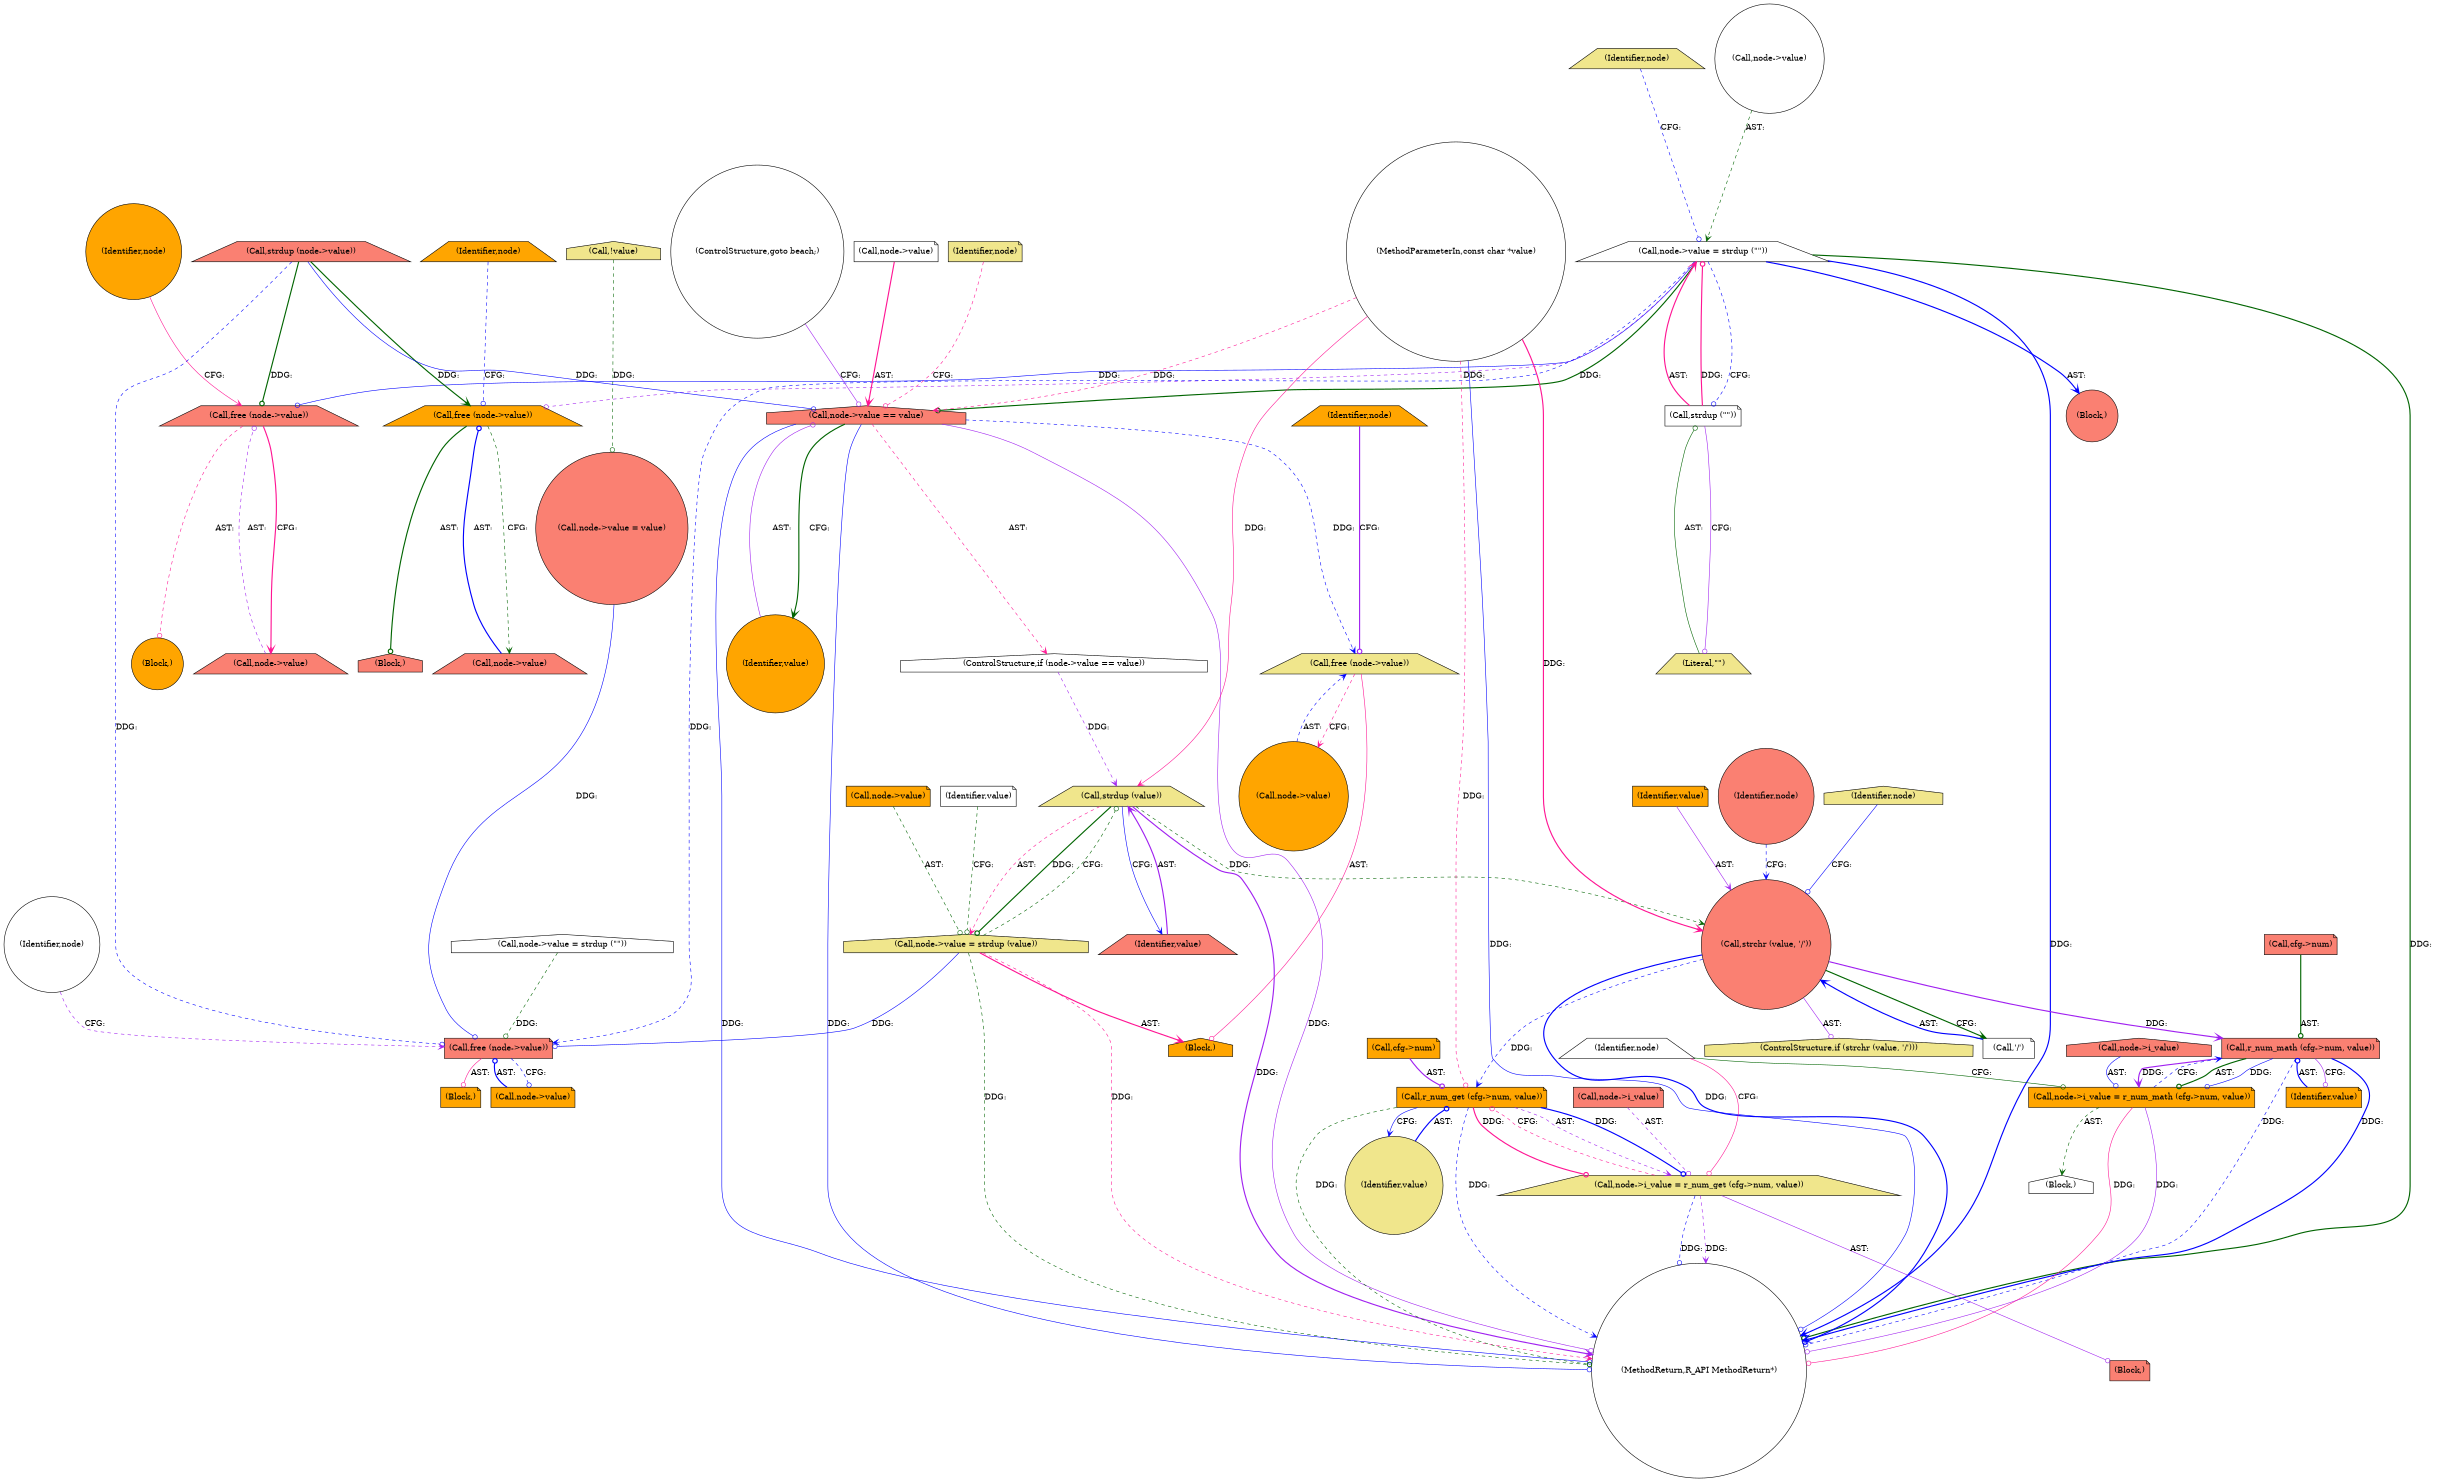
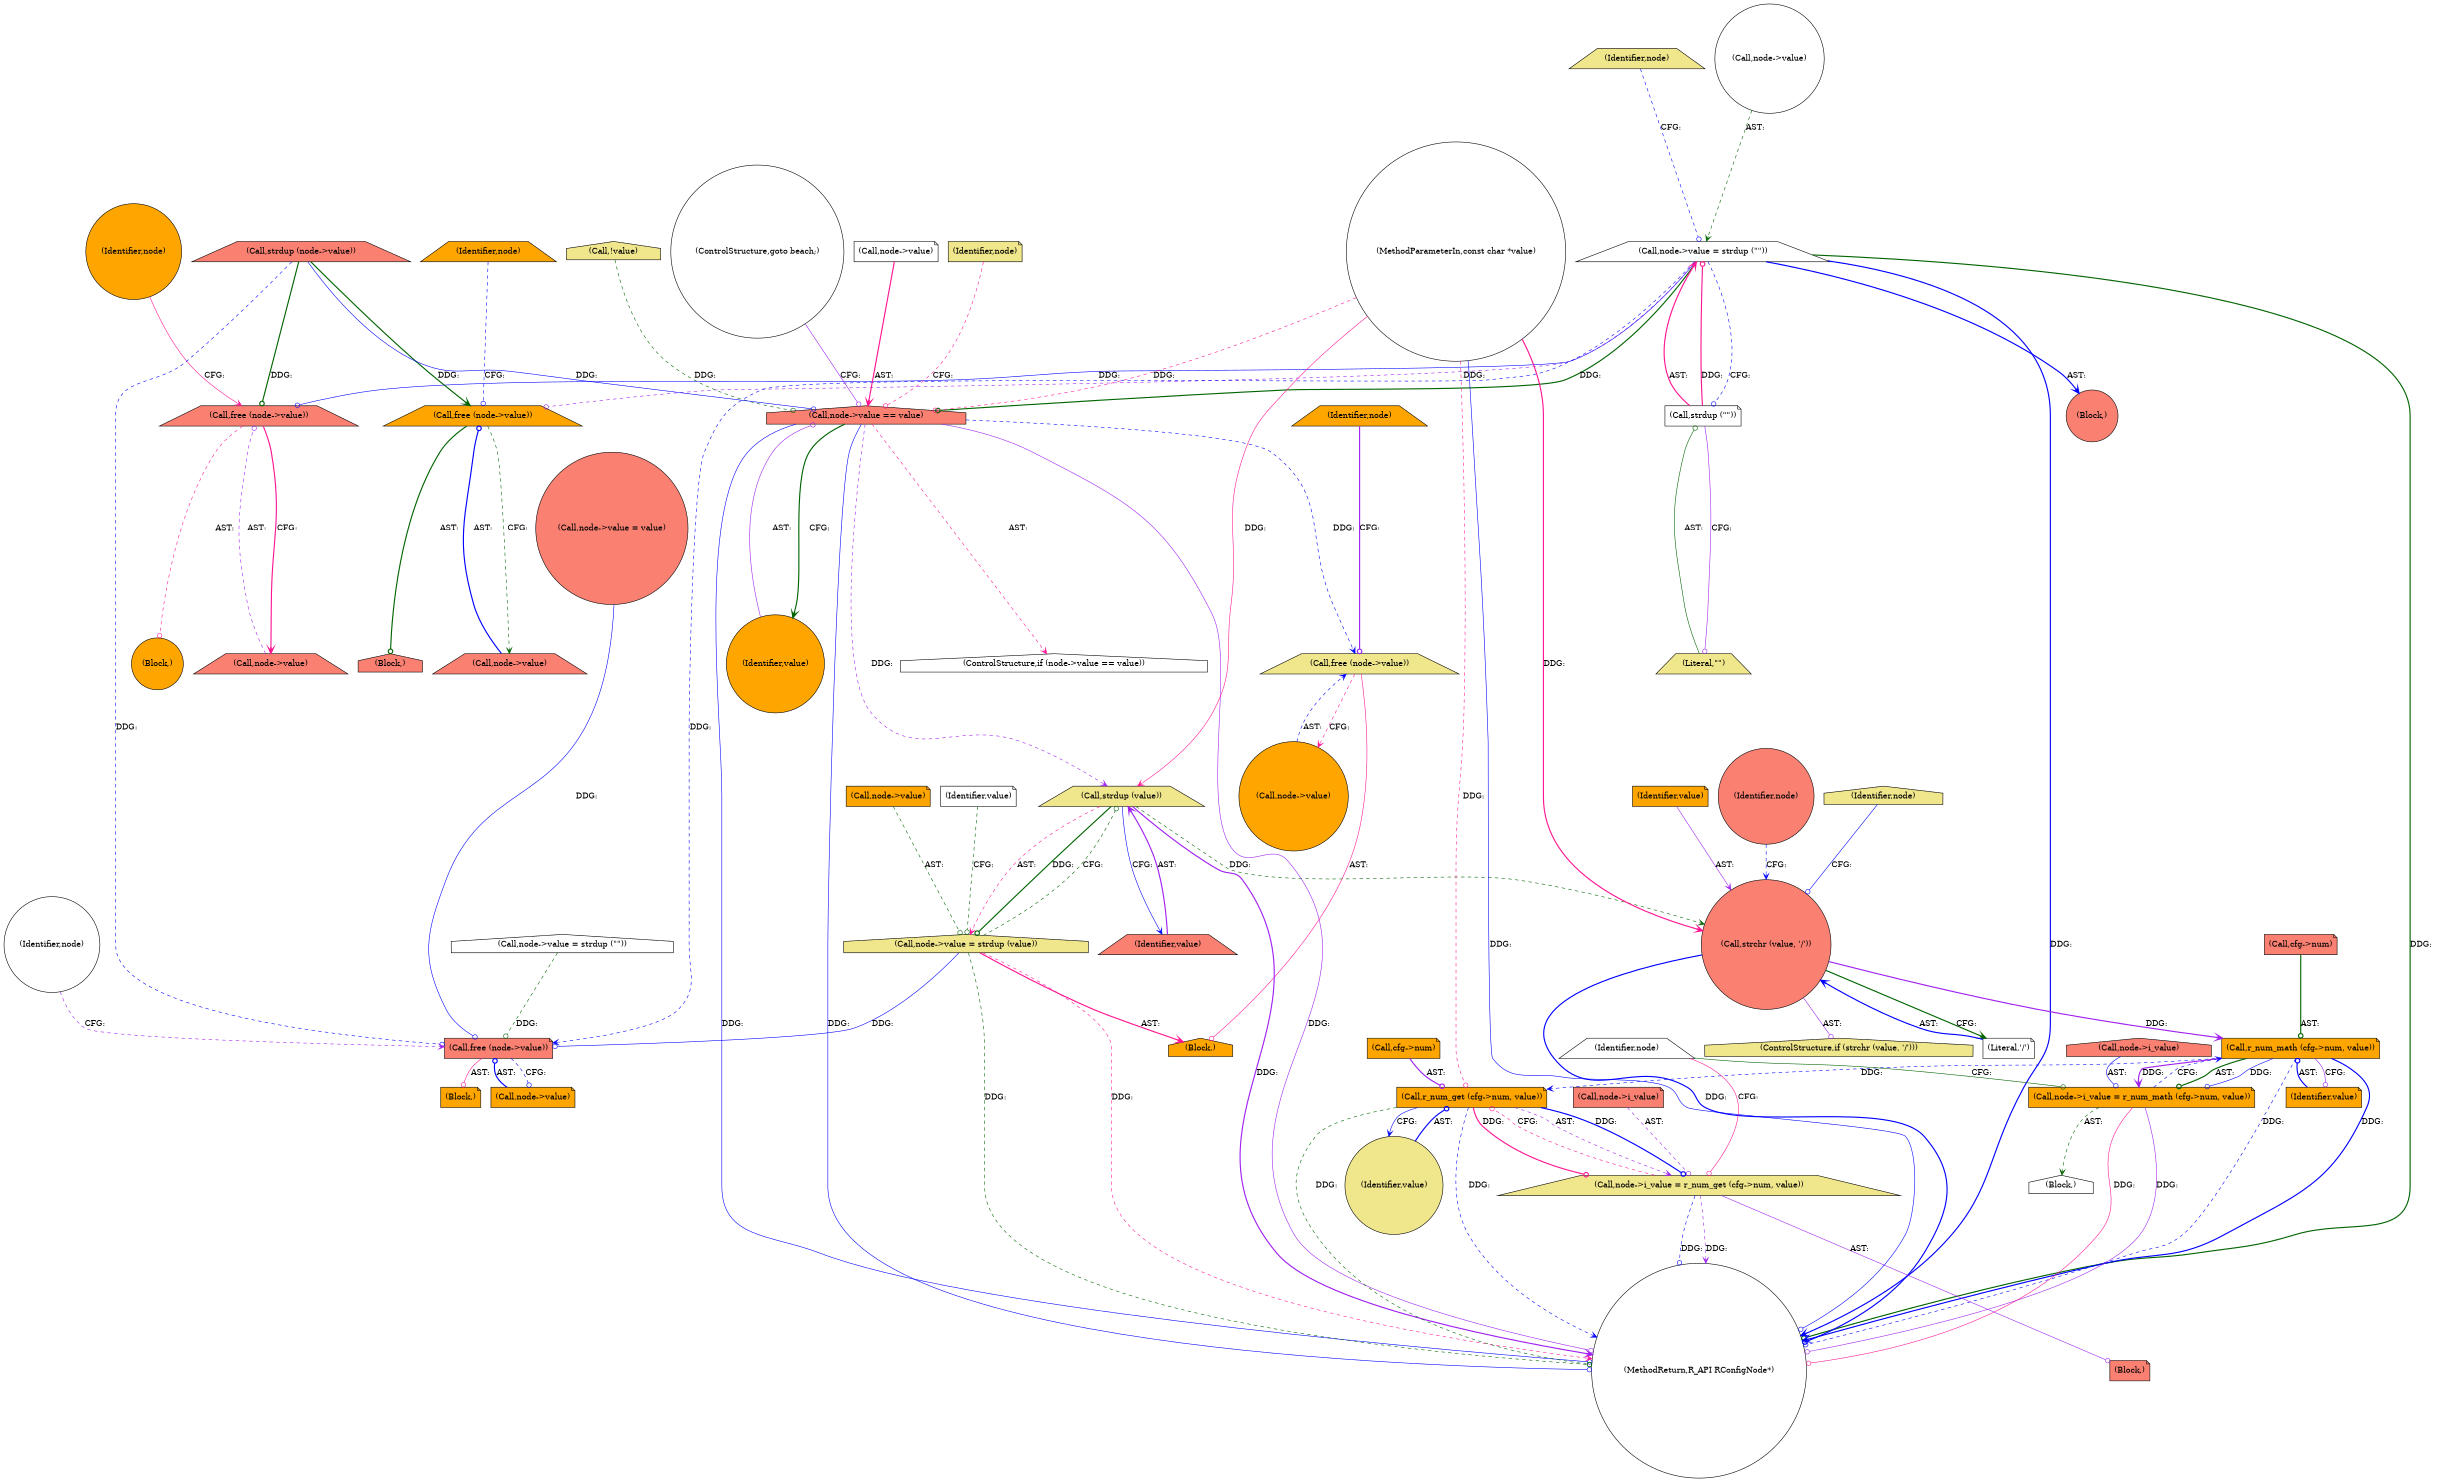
edge "(Call,!value)" -> "(Call,node->value = value)": now "(Call,!value)" -> "(Call,node->value == value)"
edge "(MethodParameterIn,const char *value)" -> "(Call,node->value == value)": arrowhead vee -> odot
edge "(ControlStructure,if (node->value == value))" -> "(Call,strdup (value))": now "(Call,node->value == value)" -> "(Call,strdup (value))"
edge "(Call,strchr (value, '/'))" -> "(Call,r_num_get (cfg->num, value))": now "(Call,r_num_math (cfg->num, value))" -> "(Call,r_num_get (cfg->num, value))"
node "(Call,'/')": label "(Call,'/')" -> "(Literal,'/')"
node "(Call,r_num_math (cfg->num, value))": fillcolor salmon -> orange
node "(MethodReturn,R_API MethodReturn*)": label "(MethodReturn,R_API MethodReturn*)" -> "(MethodReturn,R_API RConfigNode*)"
